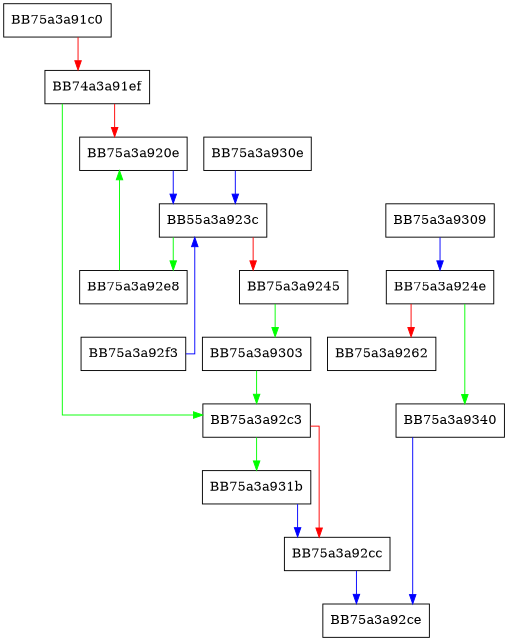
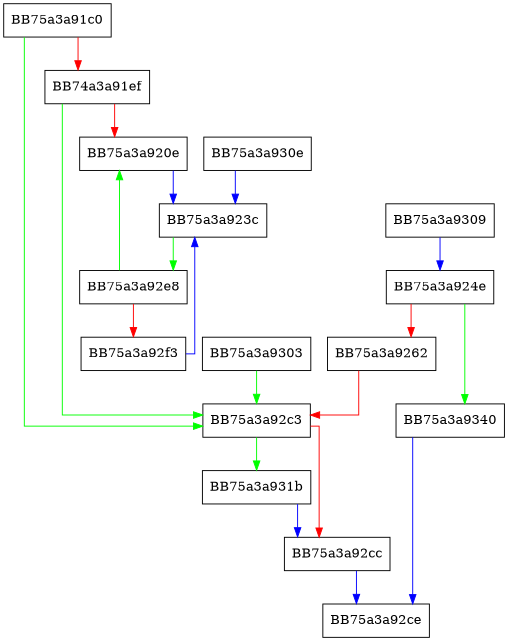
node "BB55a3a923c": label "BB55a3a923c" -> "BB75a3a923c"
node "BB75a3a9245": removed
edge "BB75a3a91c0" -> "BB75a3a92c3": added
edge "BB75a3a92e8" -> "BB75a3a92f3": added
edge "BB75a3a9262" -> "BB75a3a92c3": added
